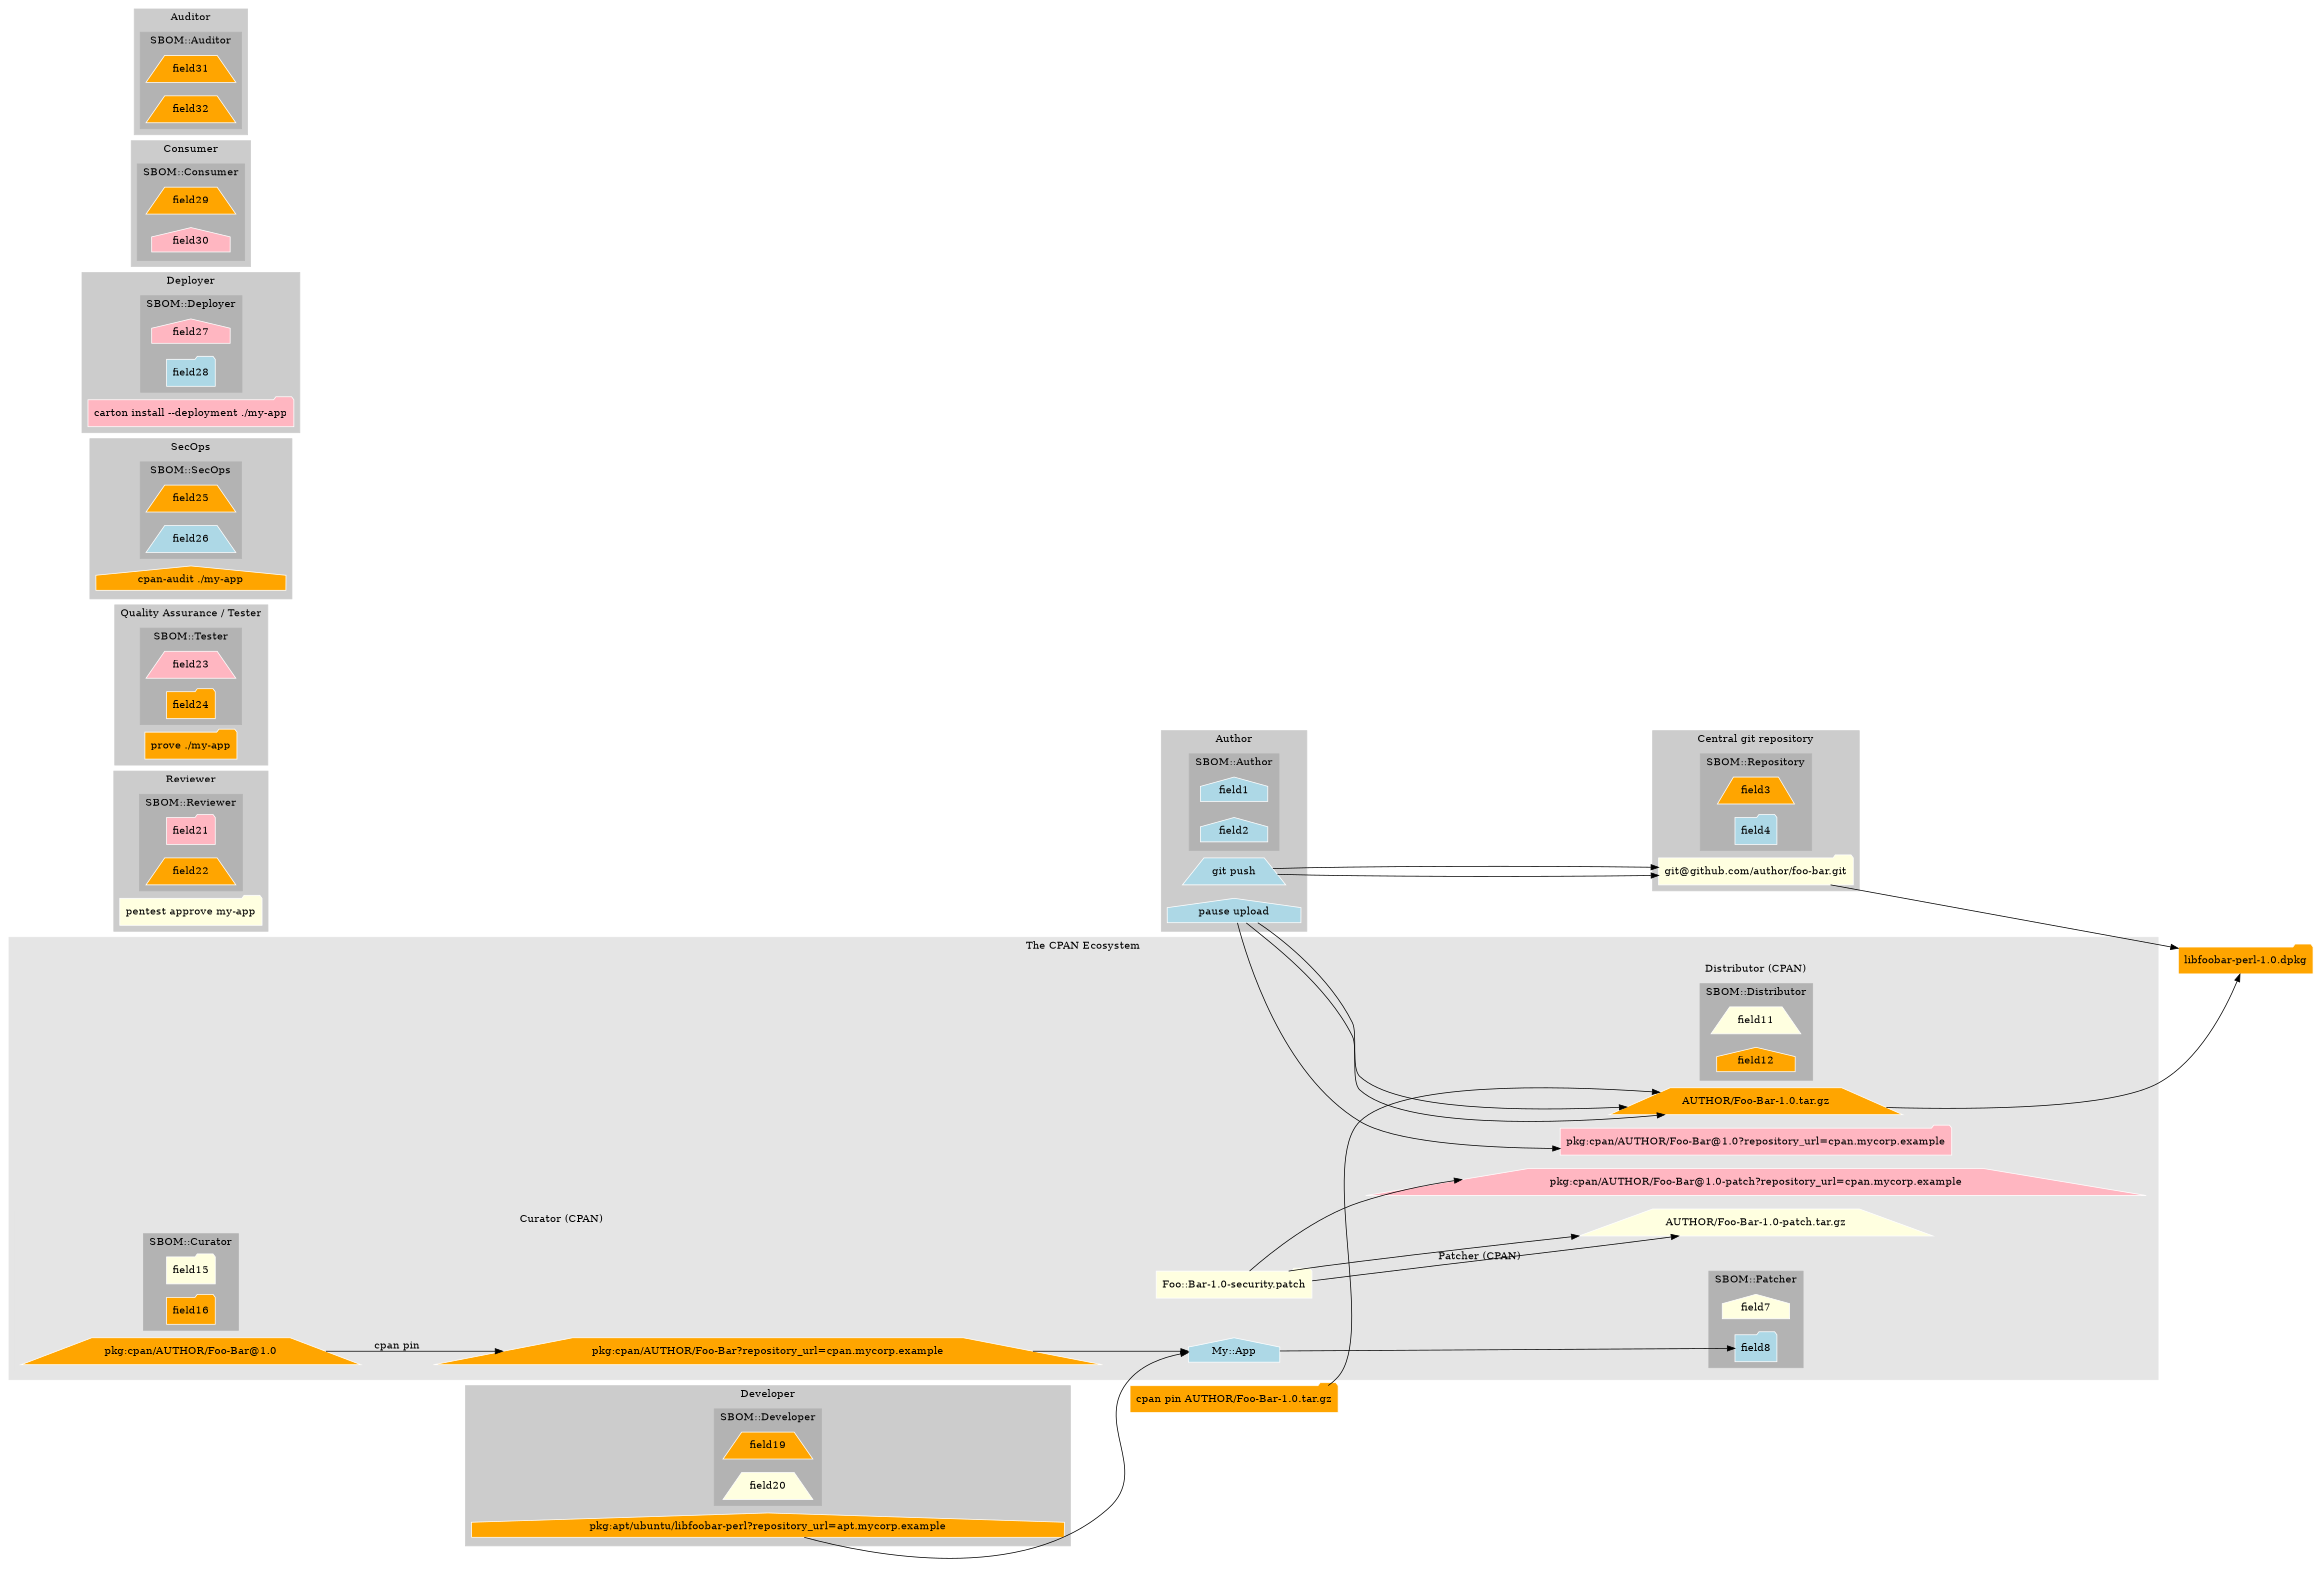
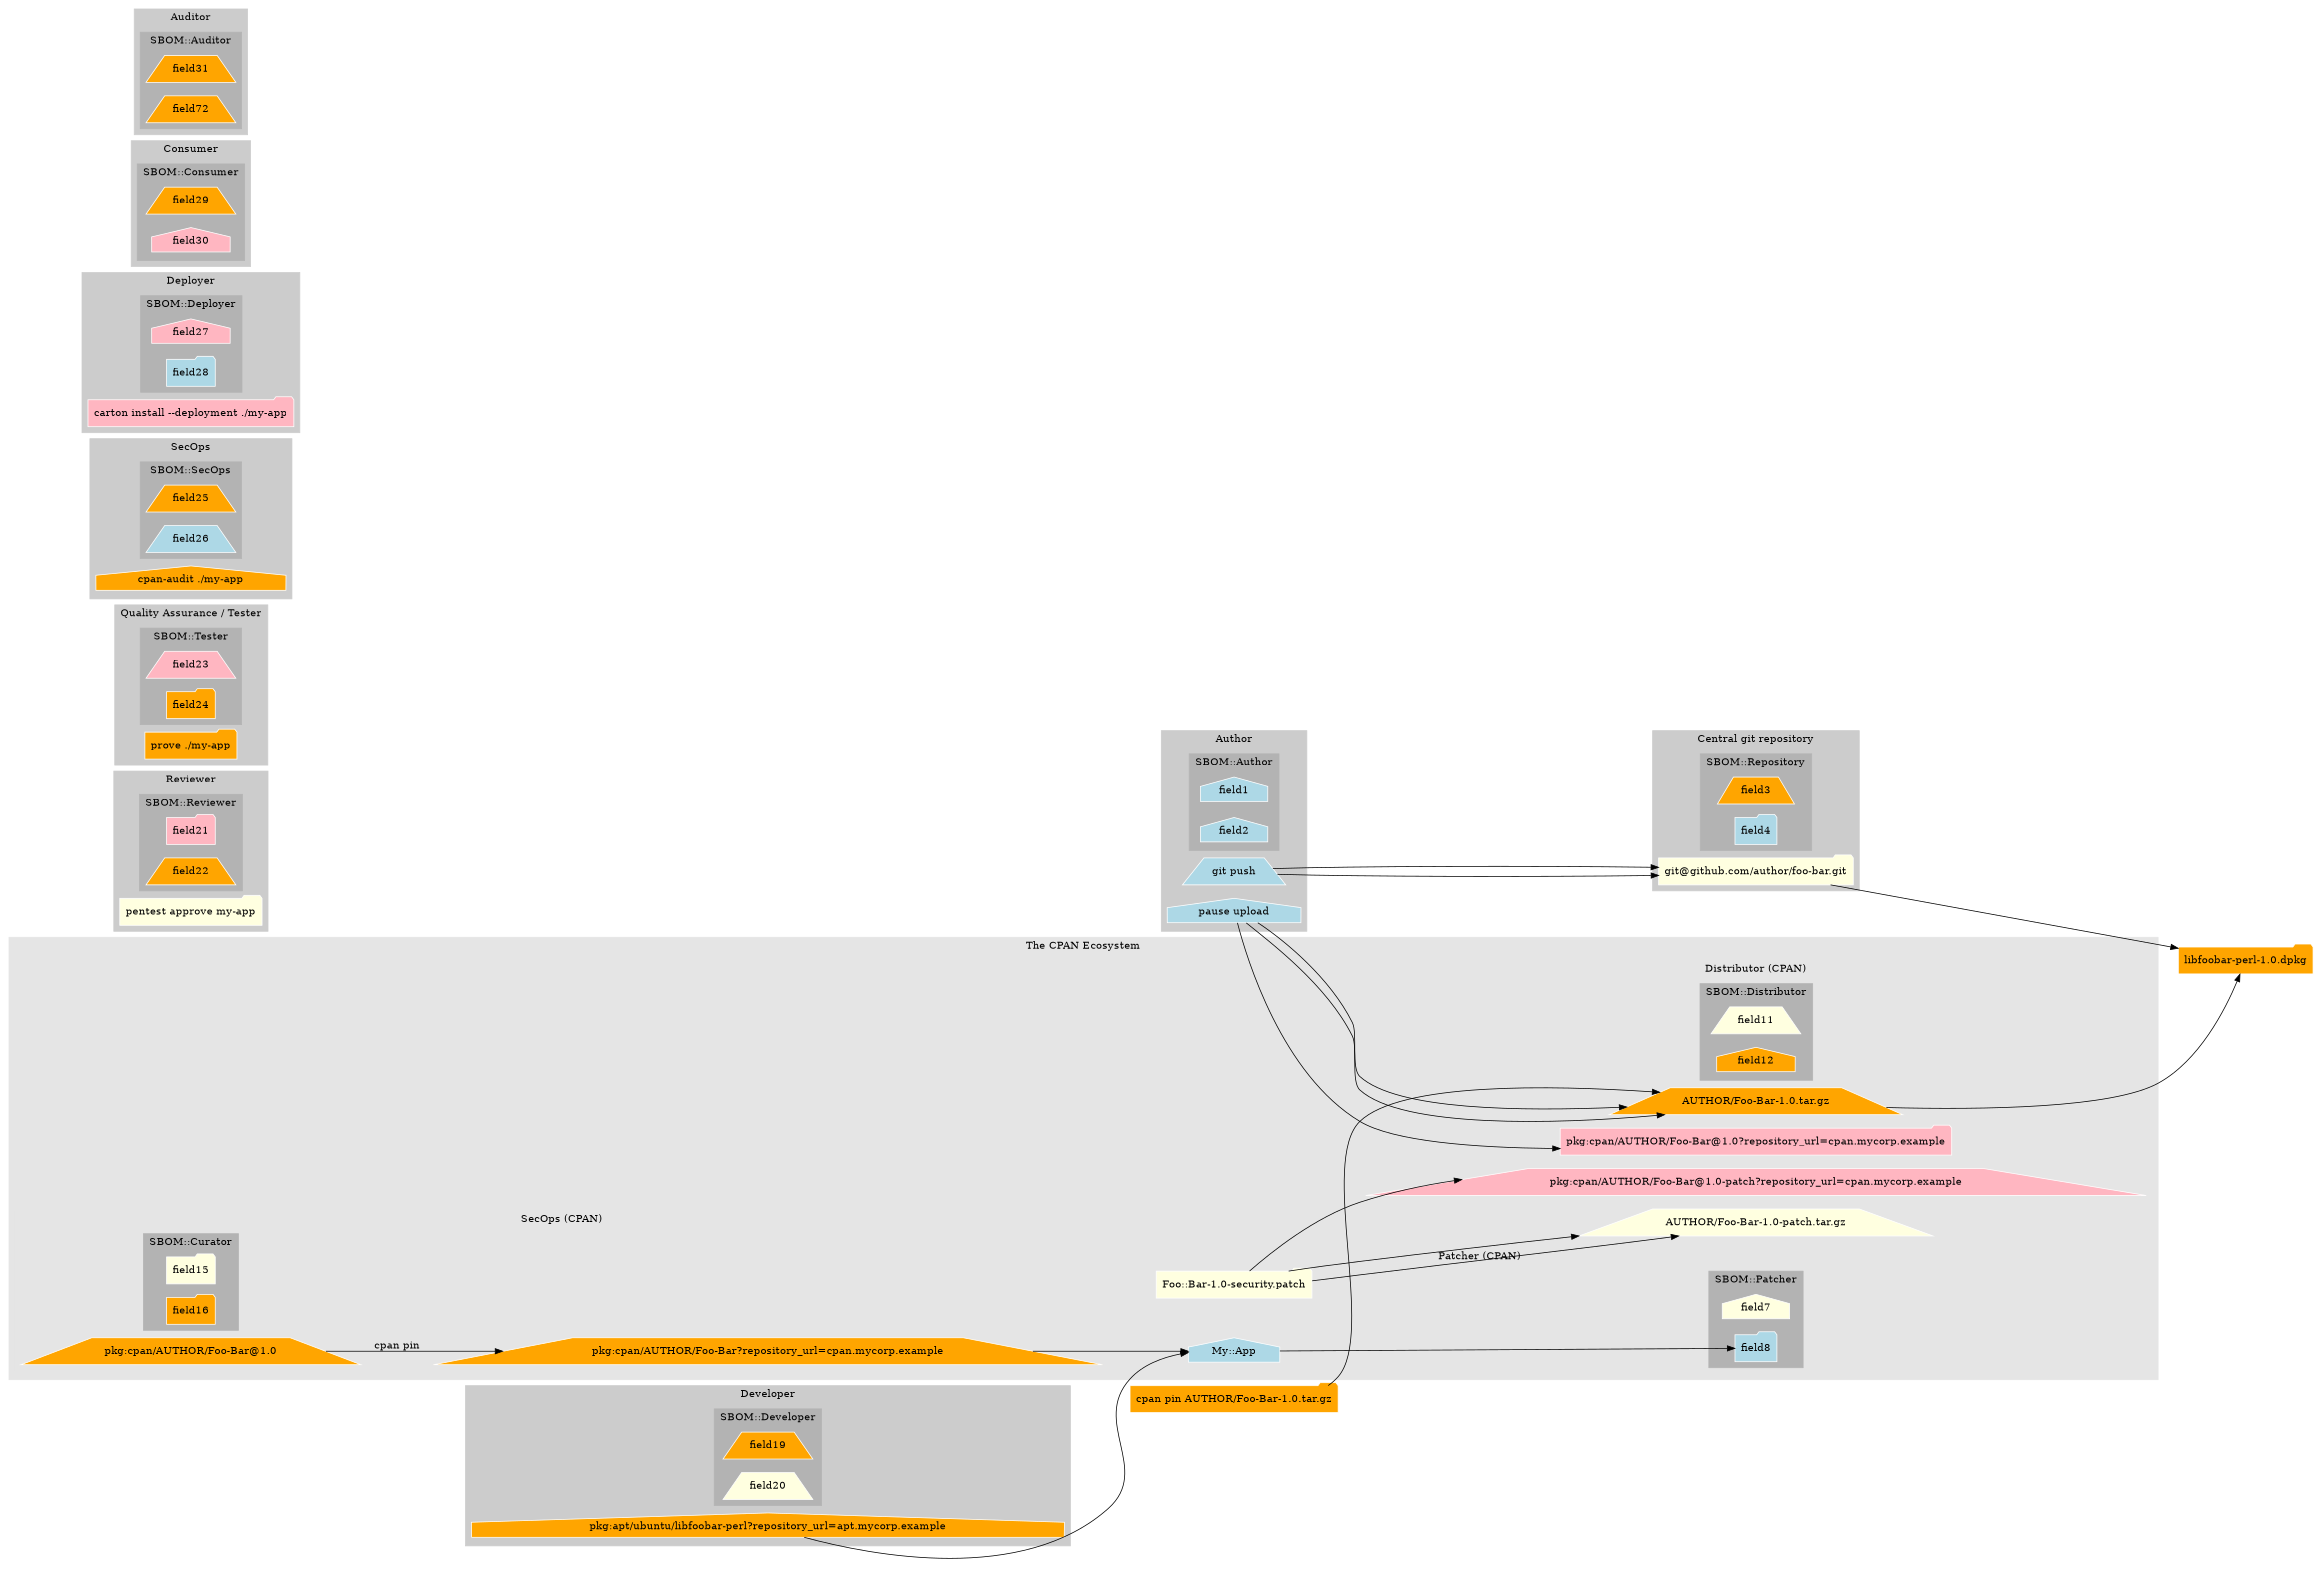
node "field32": label "field32" -> "field72"
cluster "Curator (CPAN)": label "Curator (CPAN)" -> "SecOps (CPAN)"
